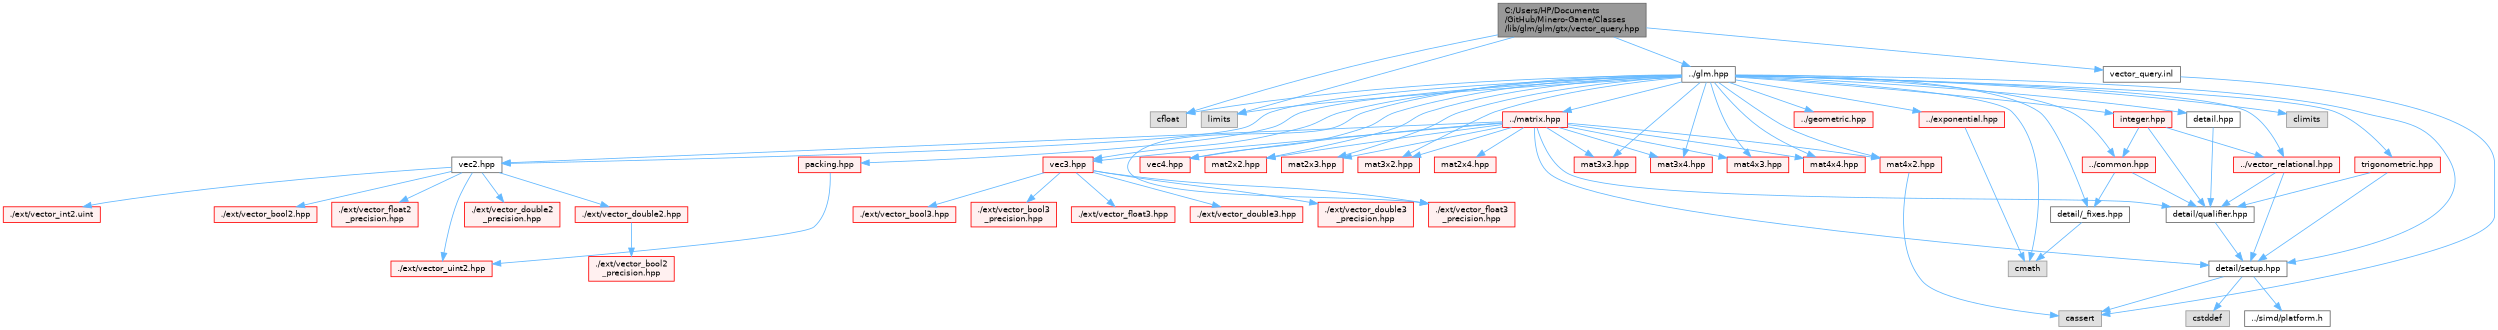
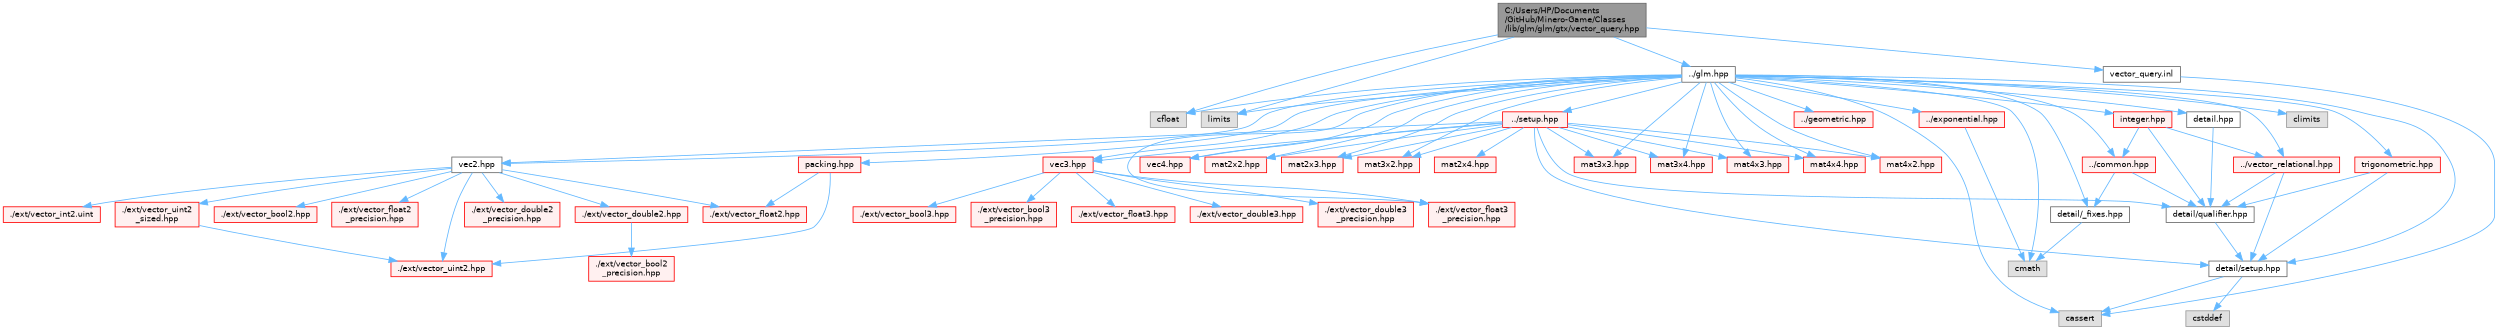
node "../matrix.hpp": label "../matrix.hpp" -> "../setup.hpp"
node "./ext/vector_uint2 _sized.hpp": added
node "./ext/vector_float2.hpp": added
edge "mat4x2.hpp" -> "cassert": now "../glm.hpp" -> "cassert"
node "../simd/platform.h": removed
